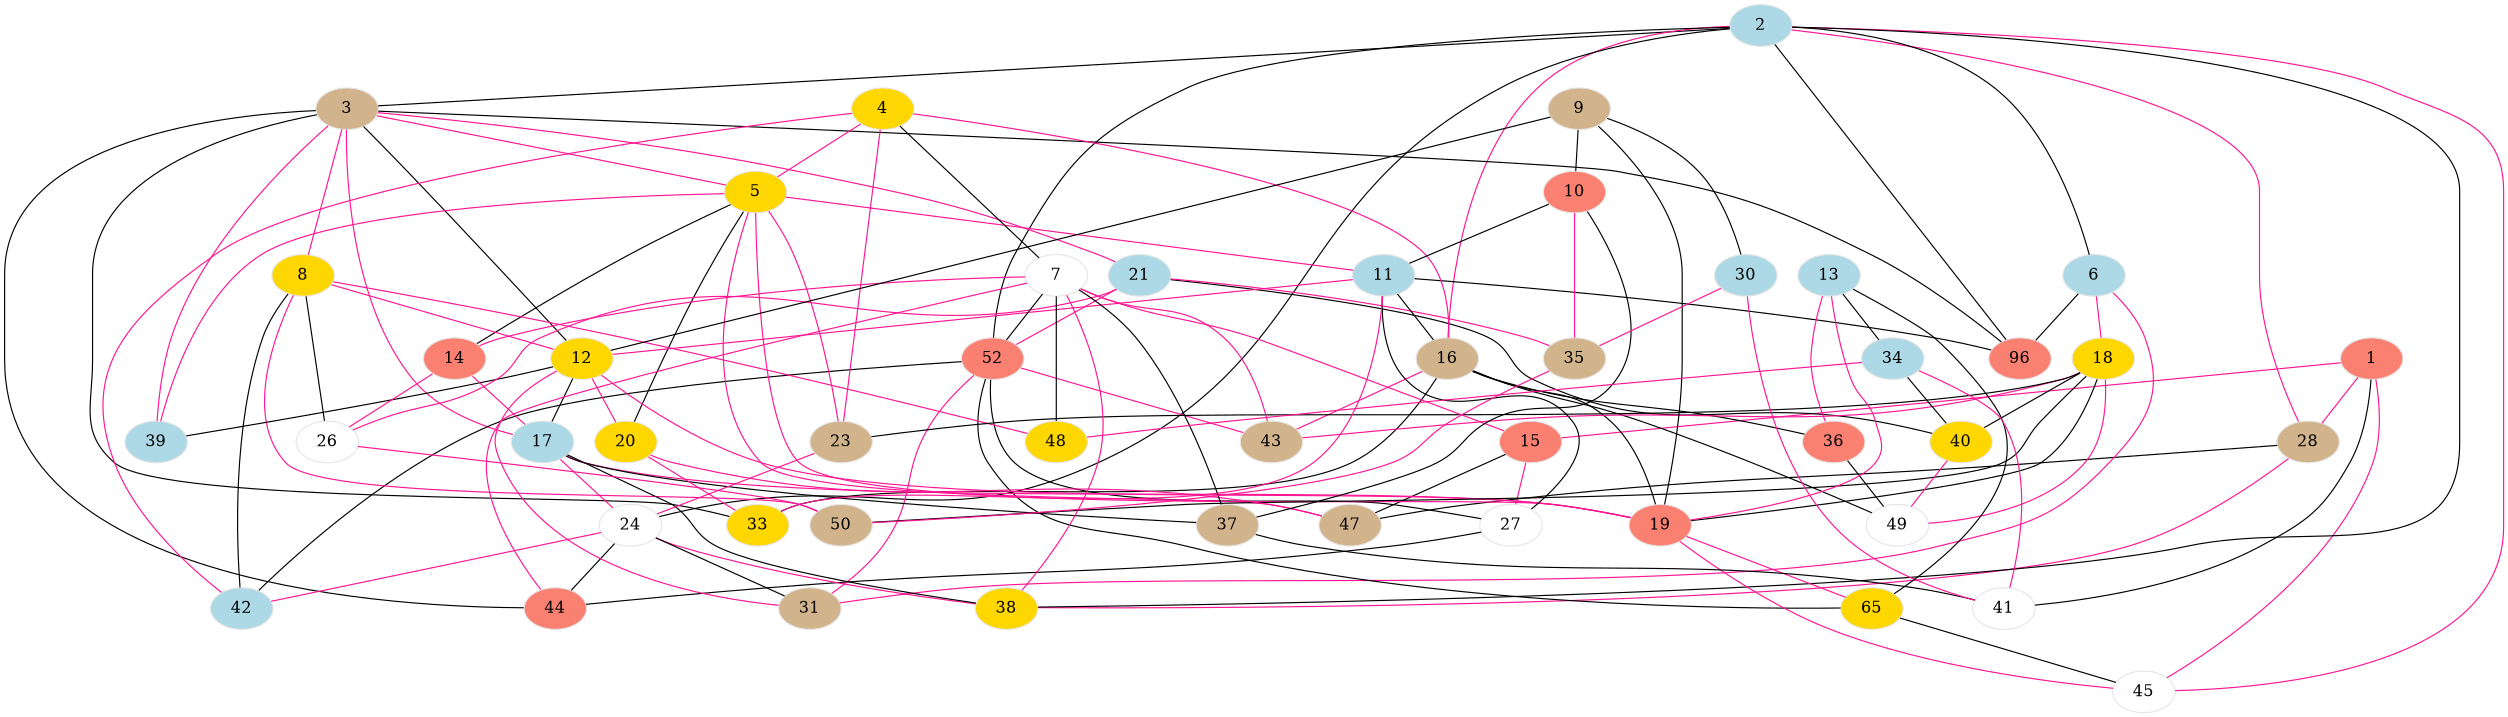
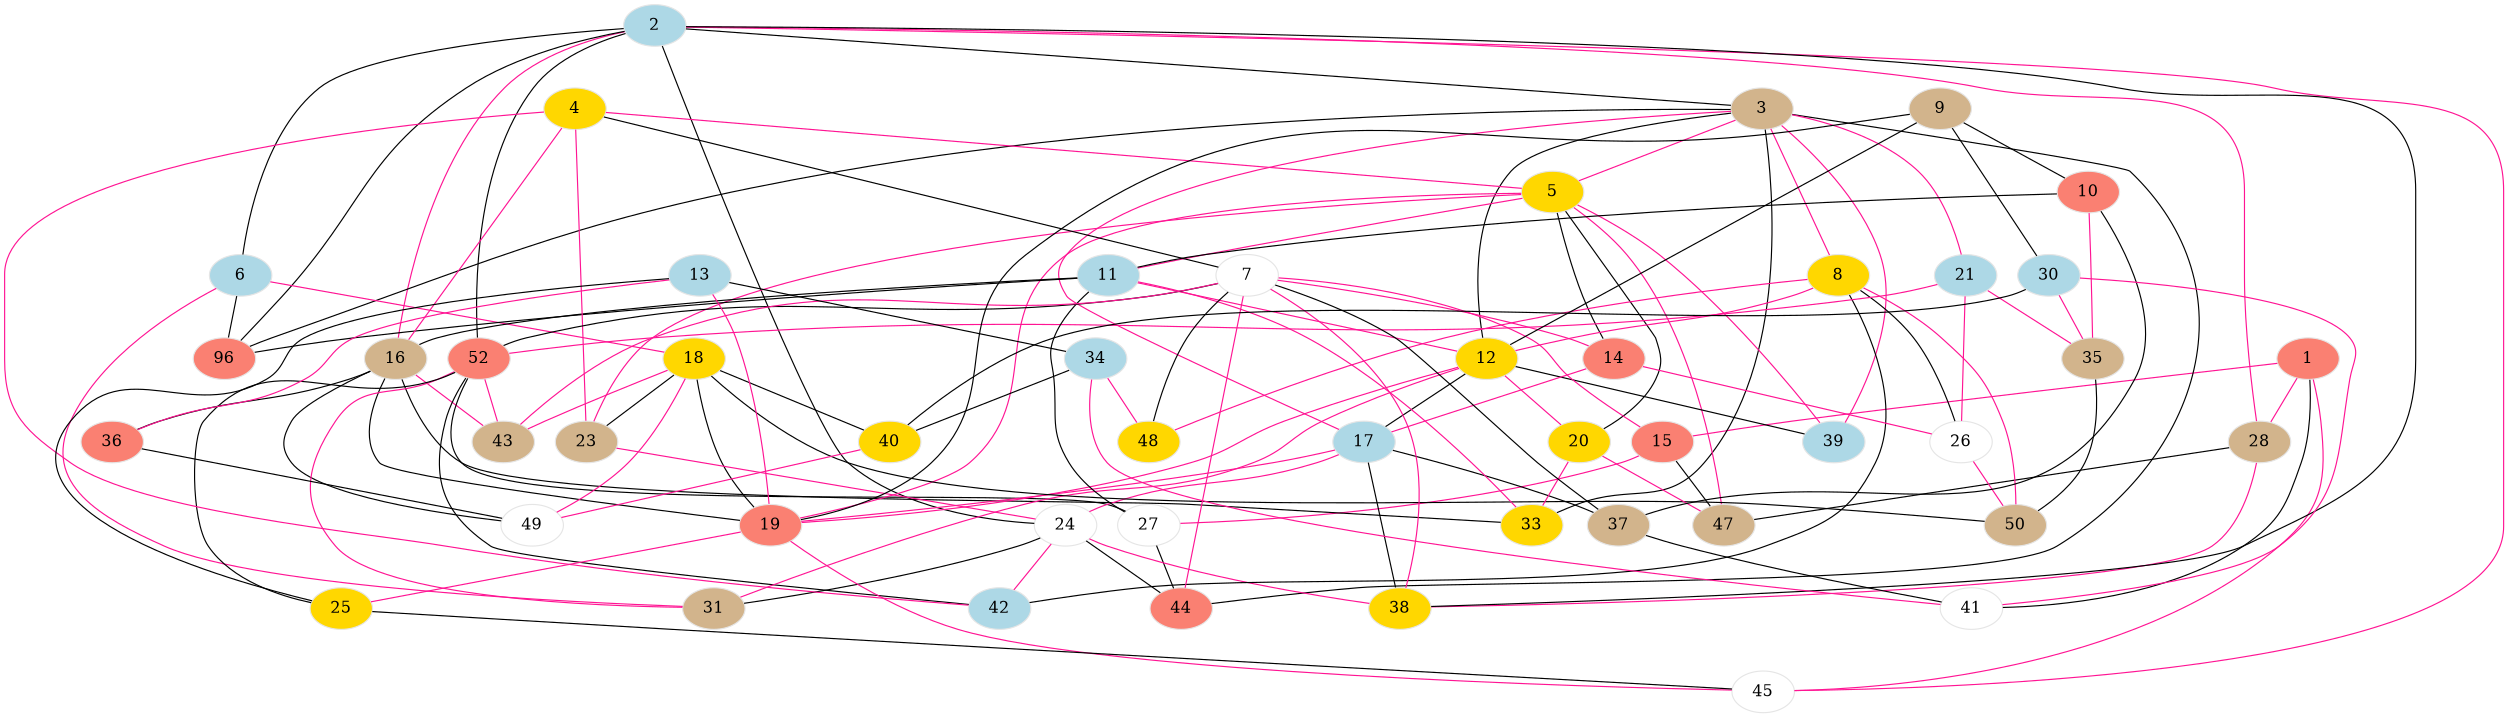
edge "21" -- "40": now "30" -- "40"
edge "35" -- "50": color deeppink -> black
node "65": label "65" -> "25"
